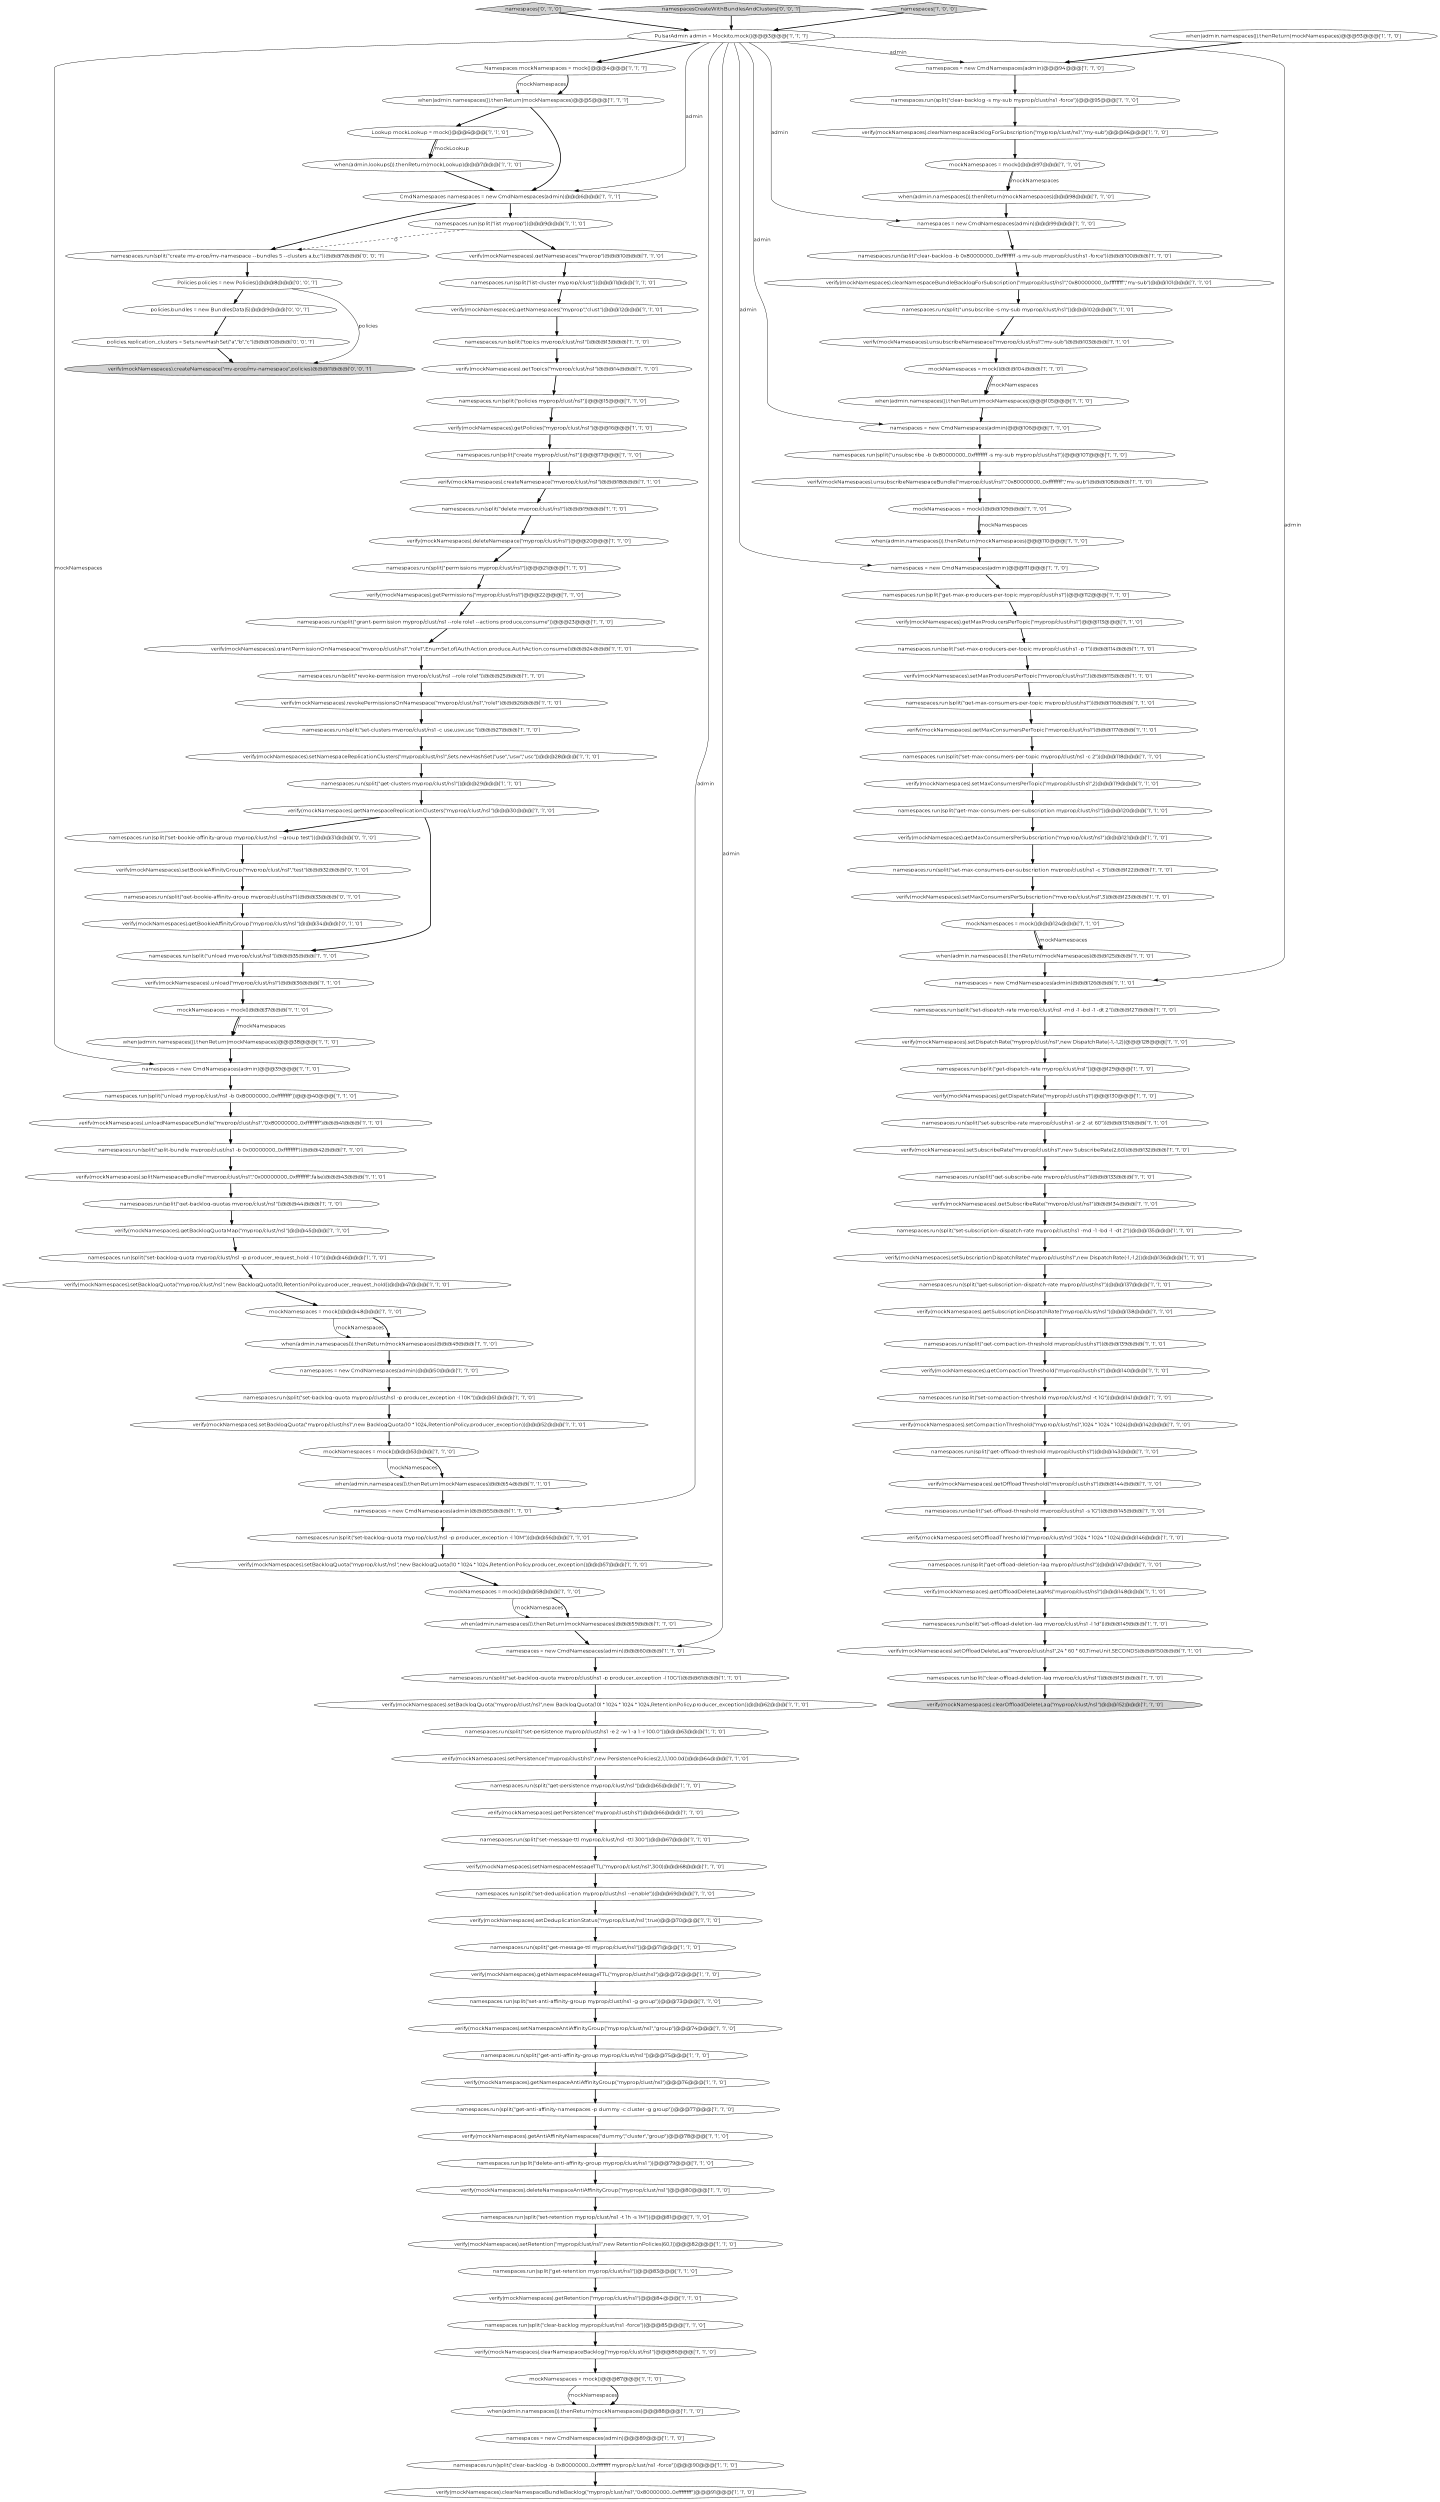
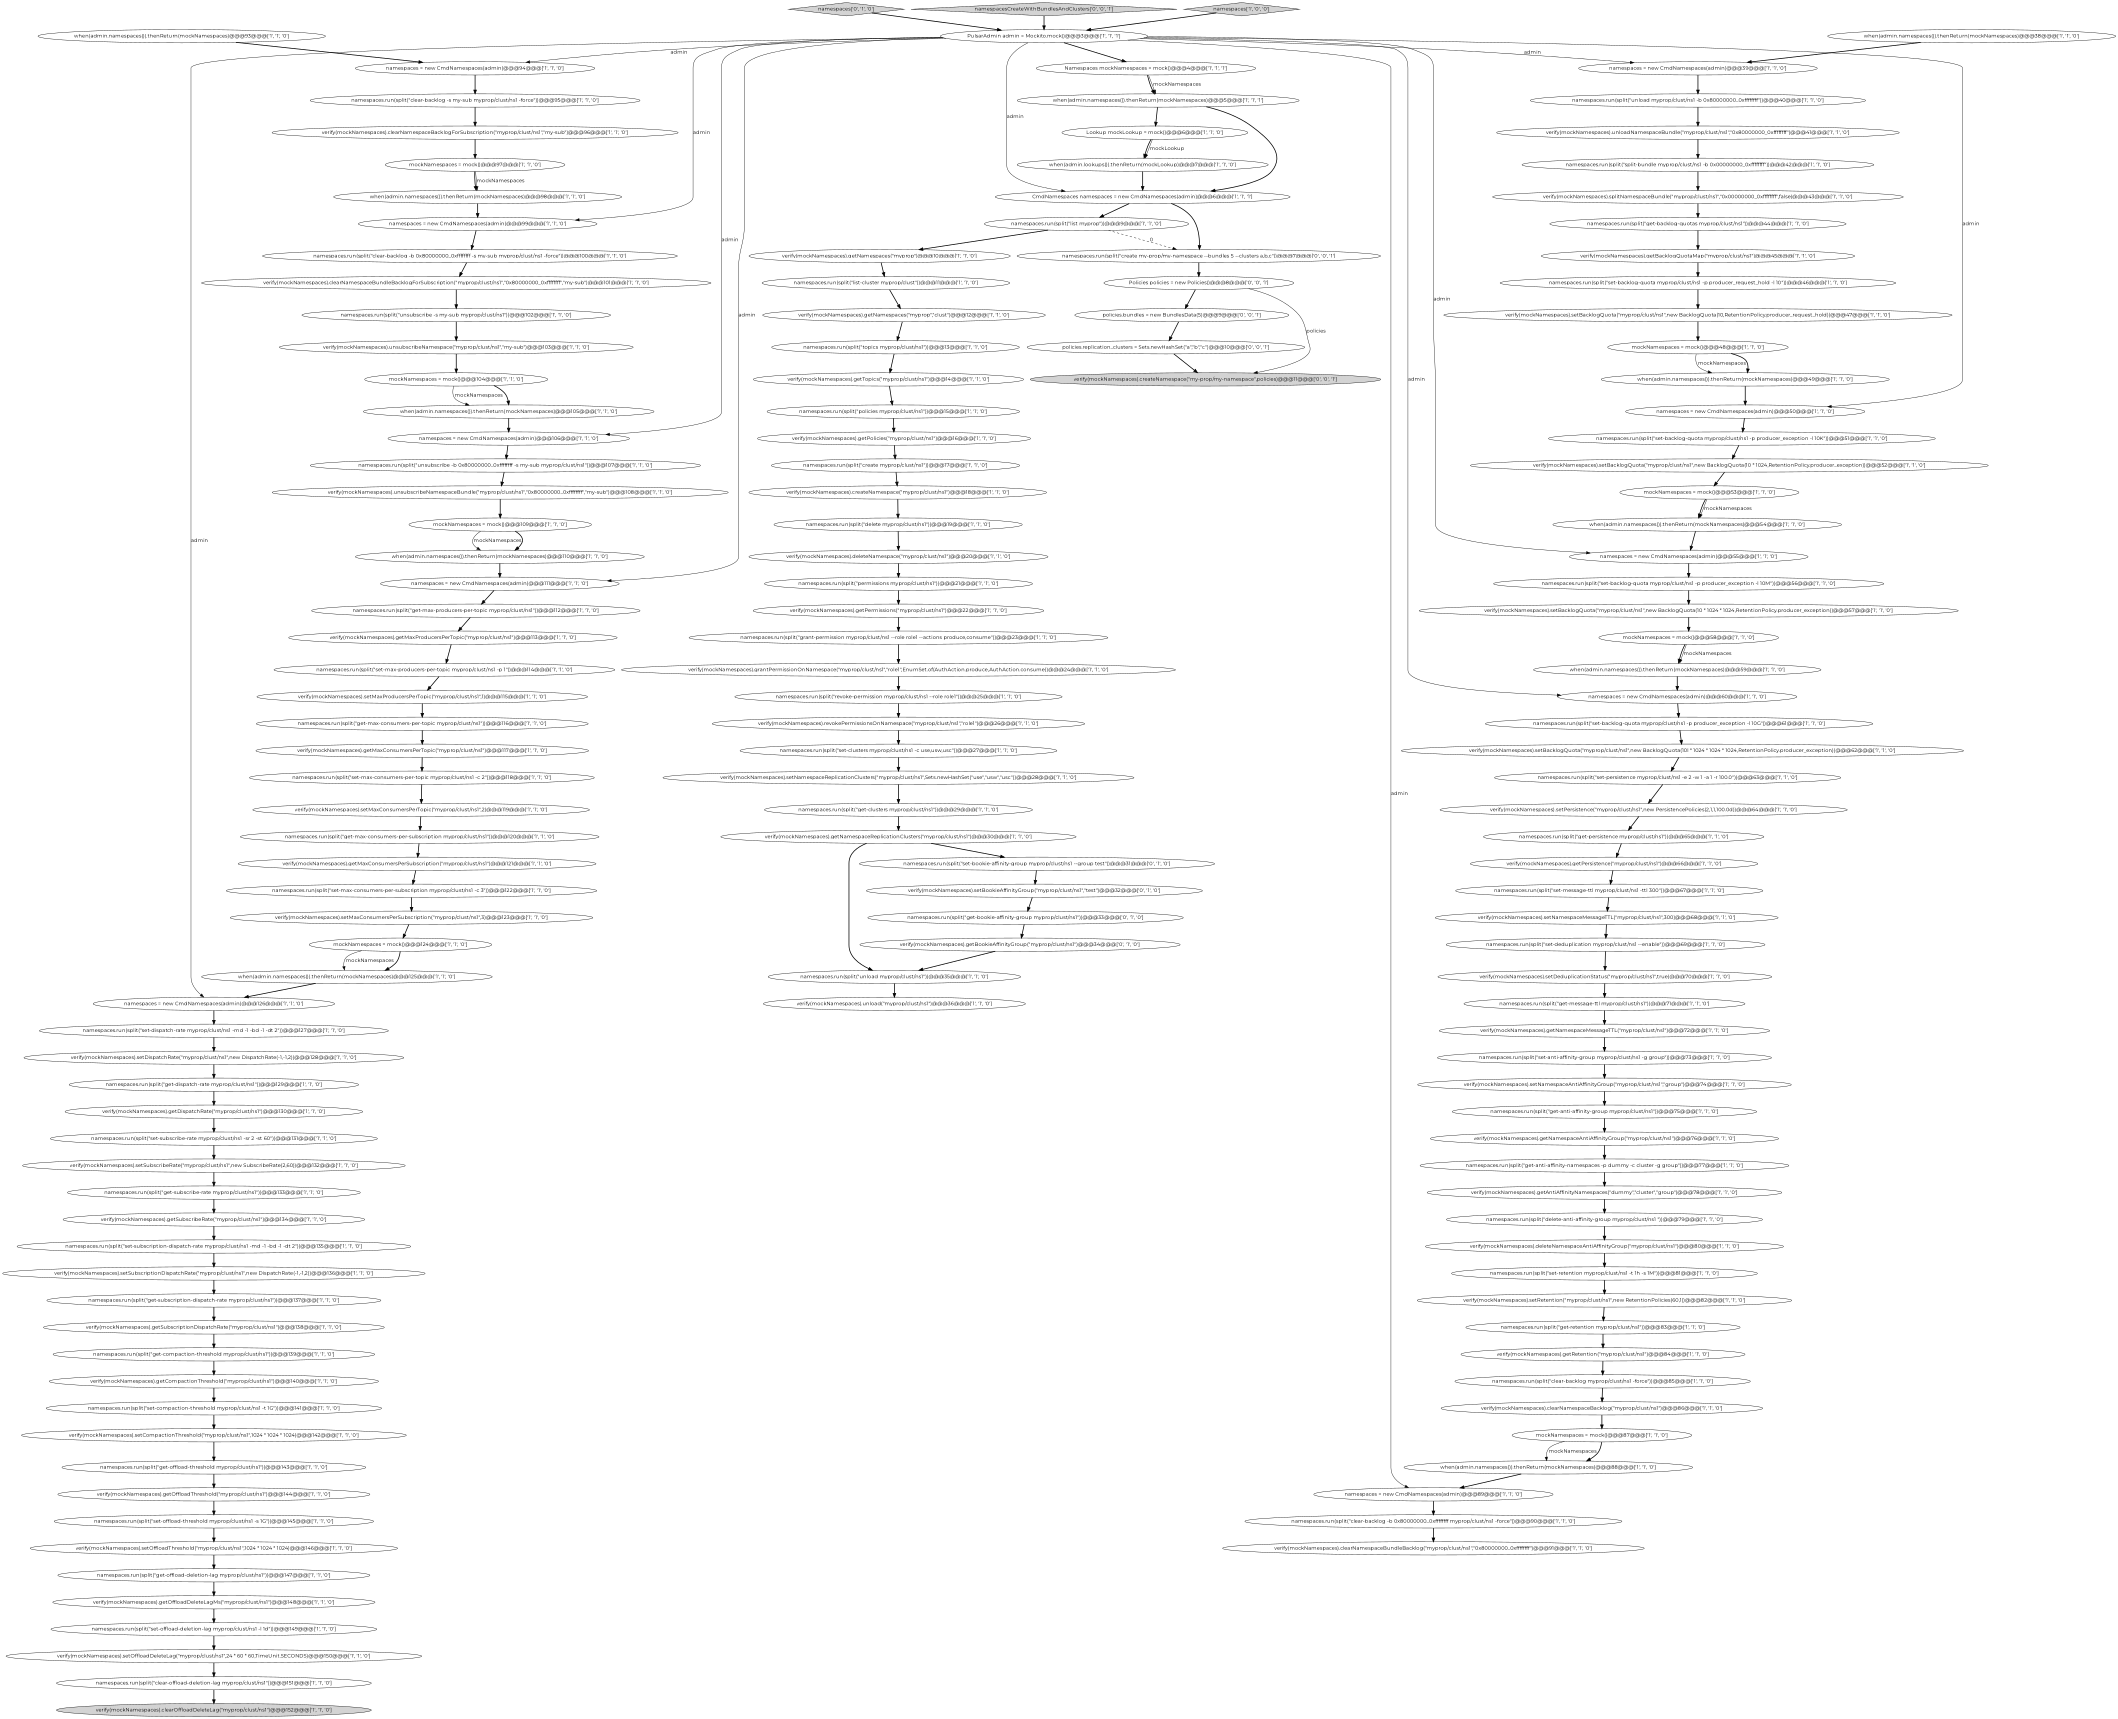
edge "PulsarAdmin admin = Mockito.mock()@@@3@@@['1', '1', '1']" -> "namespaces = new CmdNamespaces(admin)@@@50@@@['1', '1', '0']": added, label "admin"
edge "PulsarAdmin admin = Mockito.mock()@@@3@@@['1', '1', '1']" -> "namespaces = new CmdNamespaces(admin)@@@39@@@['1', '1', '0']": label "mockNamespaces" -> "admin"
edge "PulsarAdmin admin = Mockito.mock()@@@3@@@['1', '1', '1']" -> "namespaces = new CmdNamespaces(admin)@@@89@@@['1', '1', '0']": added, label "admin"
node "mockNamespaces = mock()@@@37@@@['1', '1', '0']": removed
